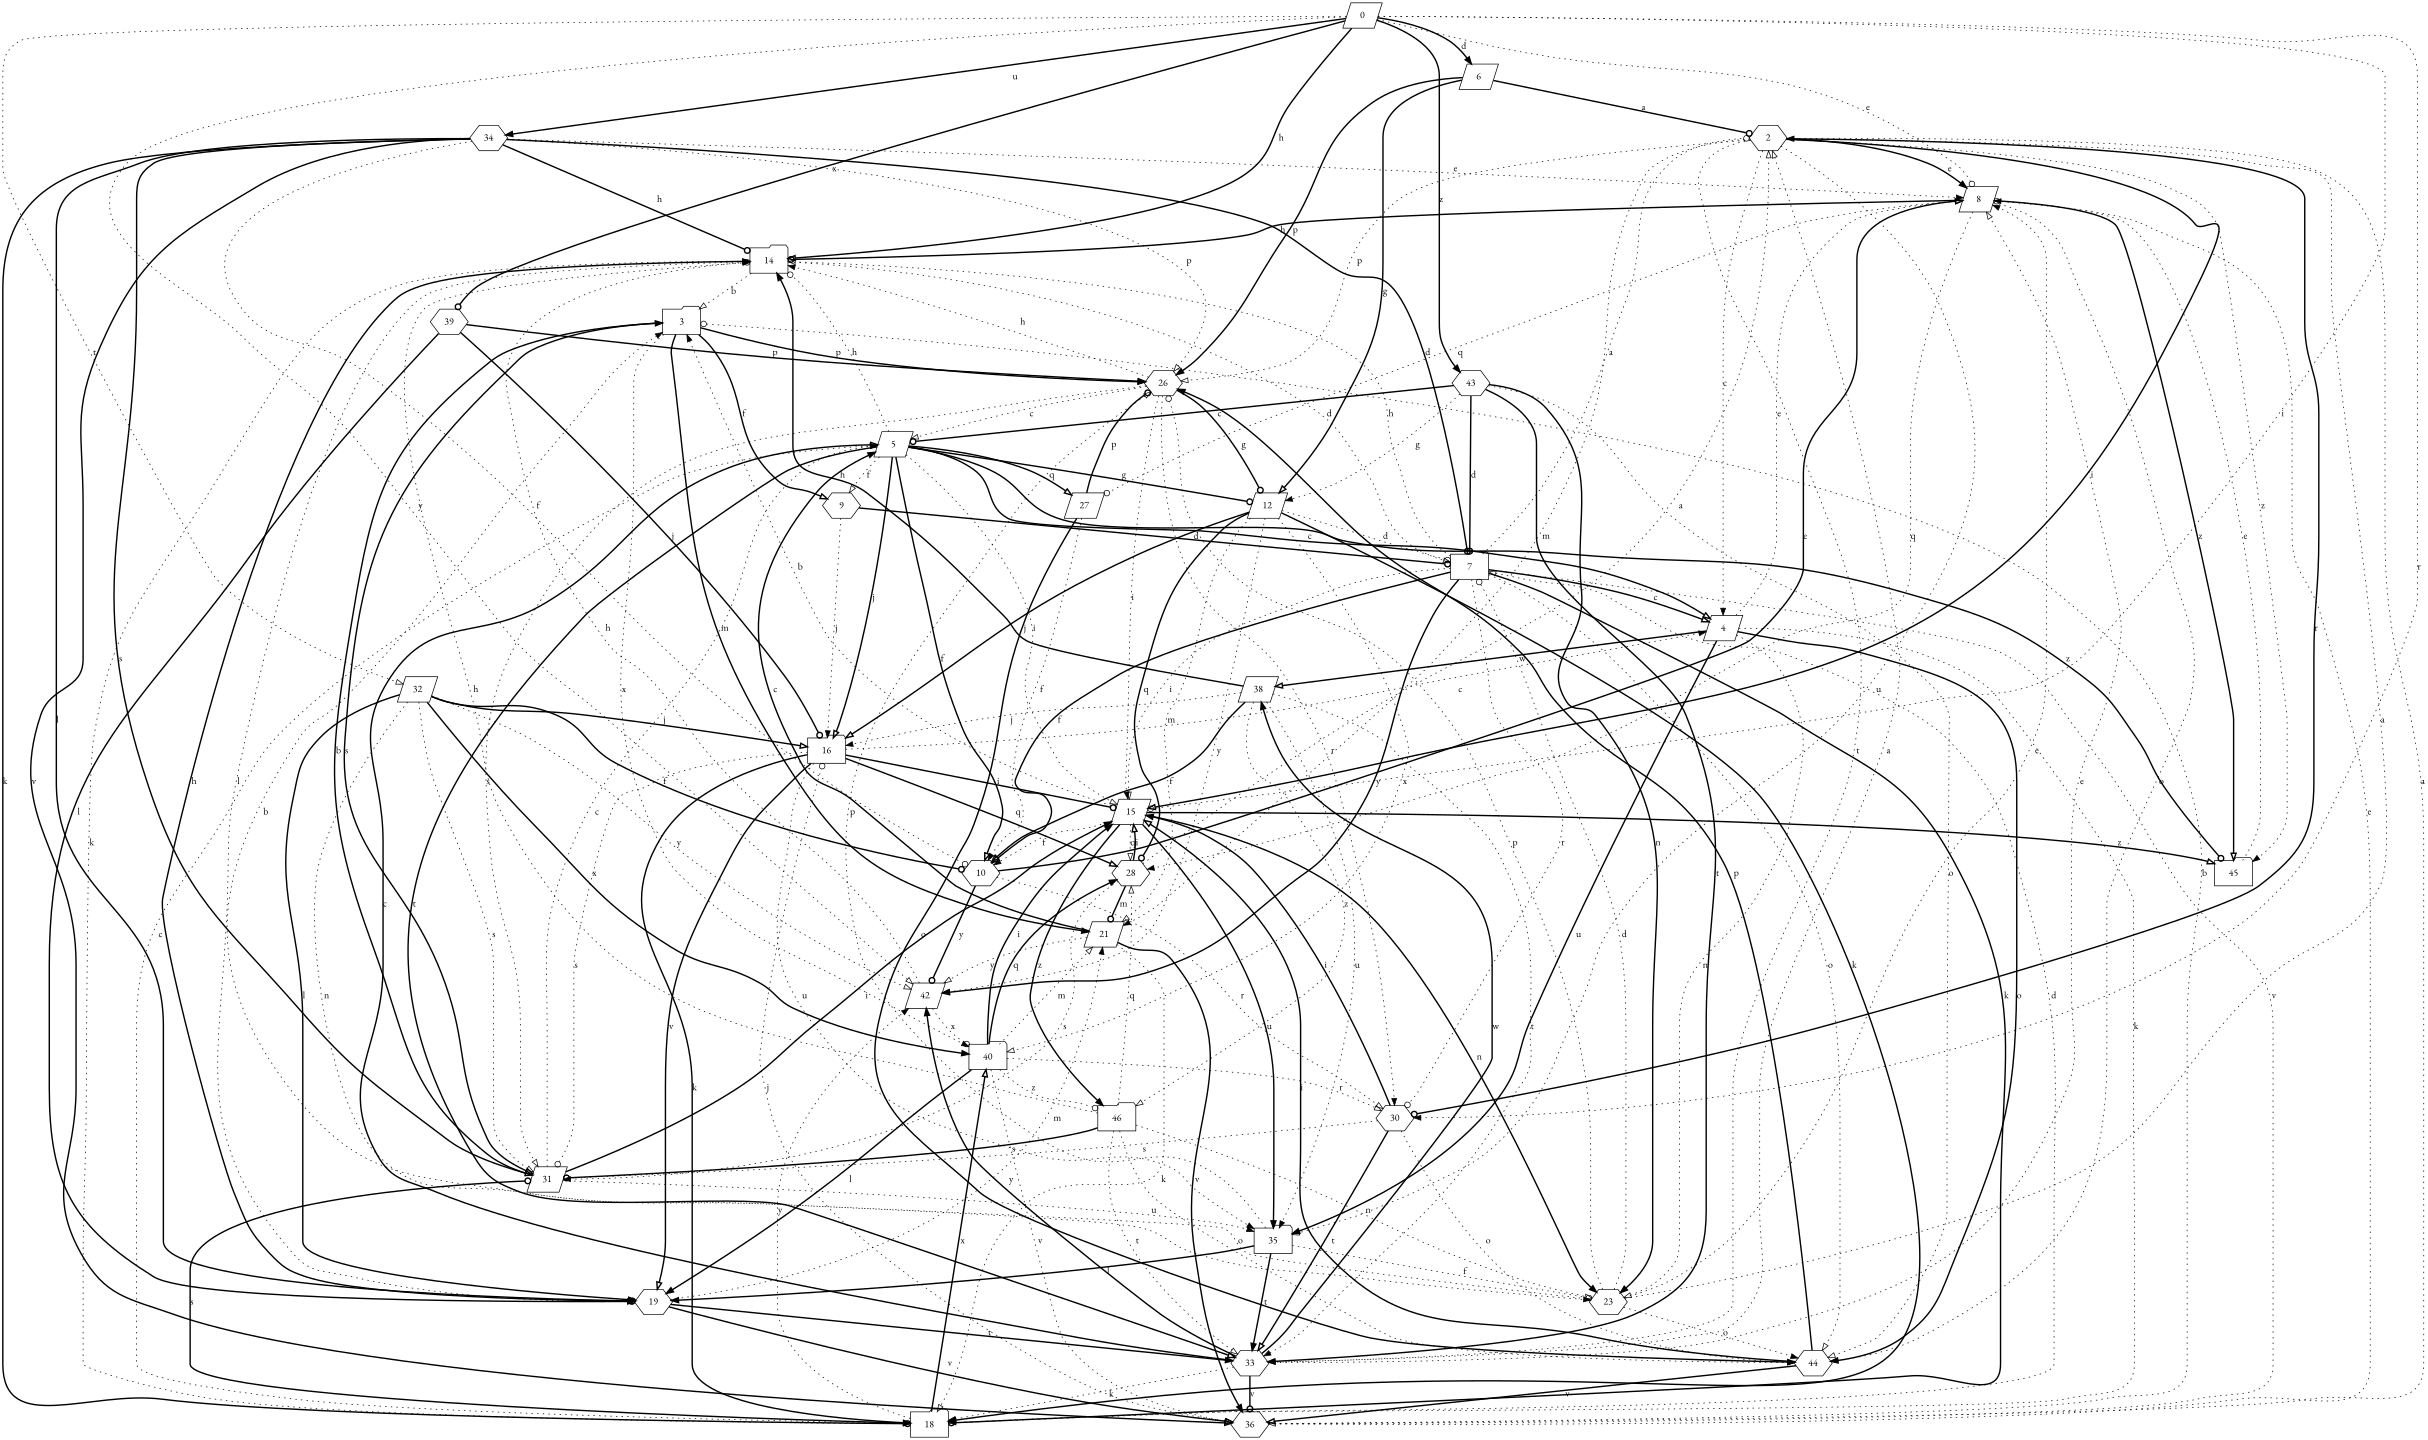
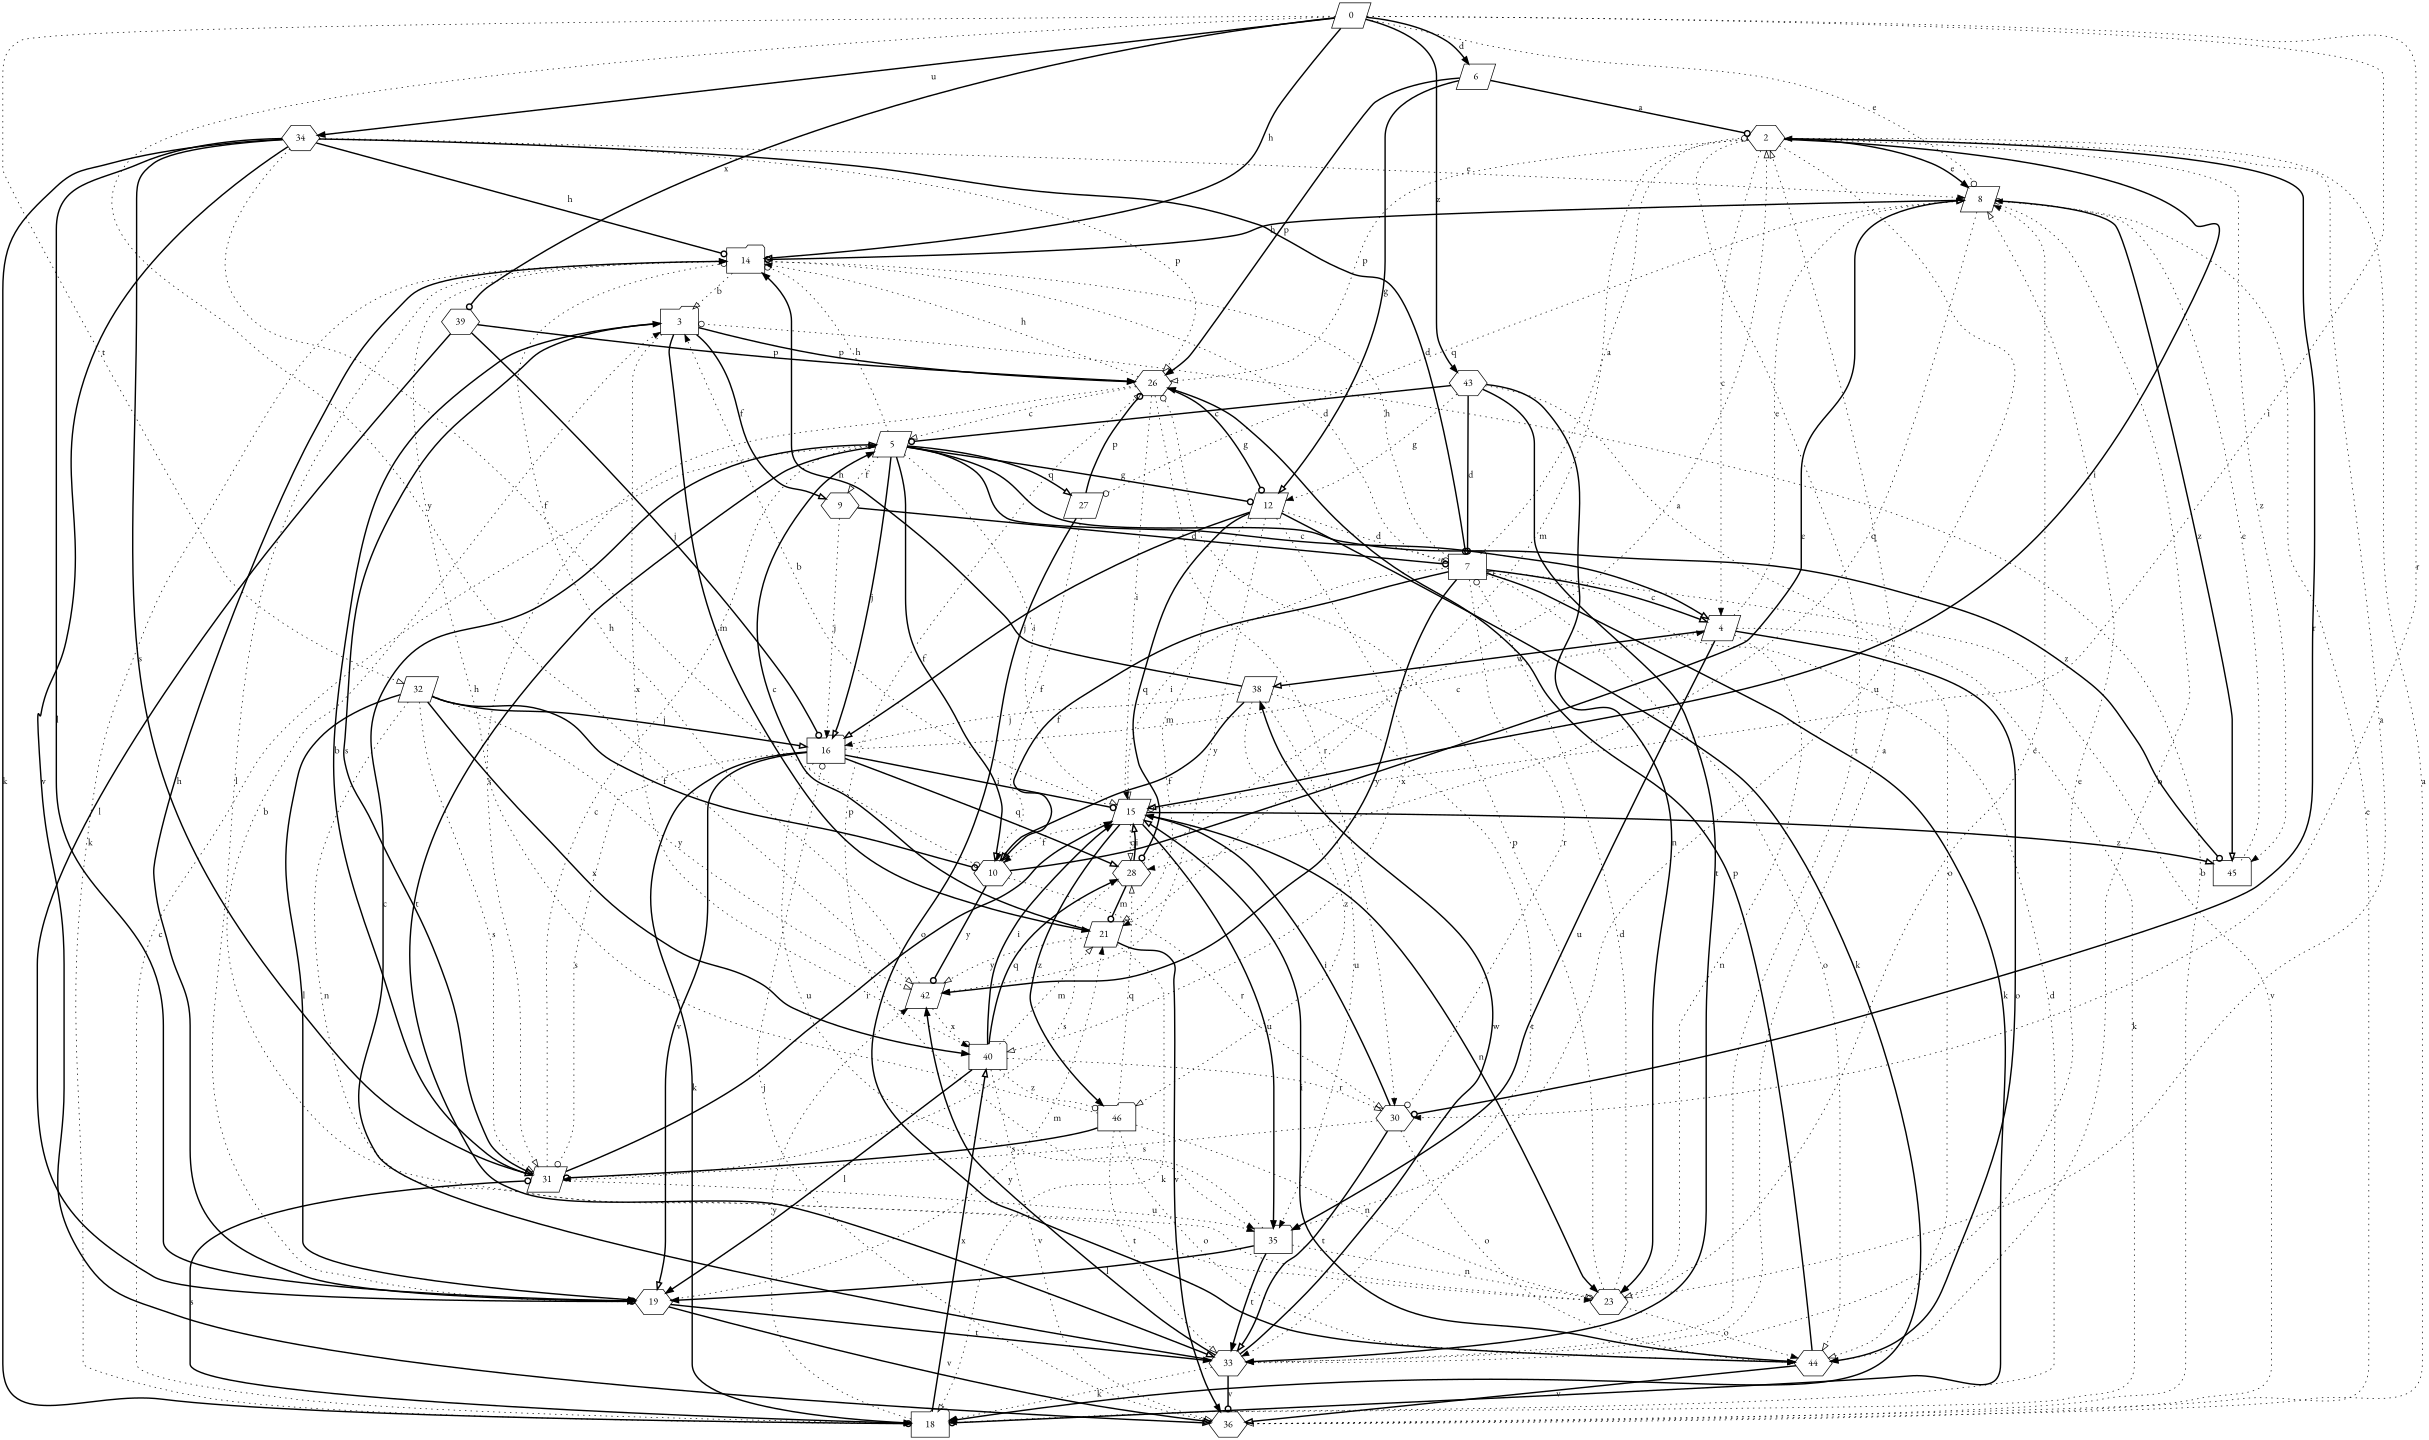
edge "35" -> "23": label "f" -> "n"
